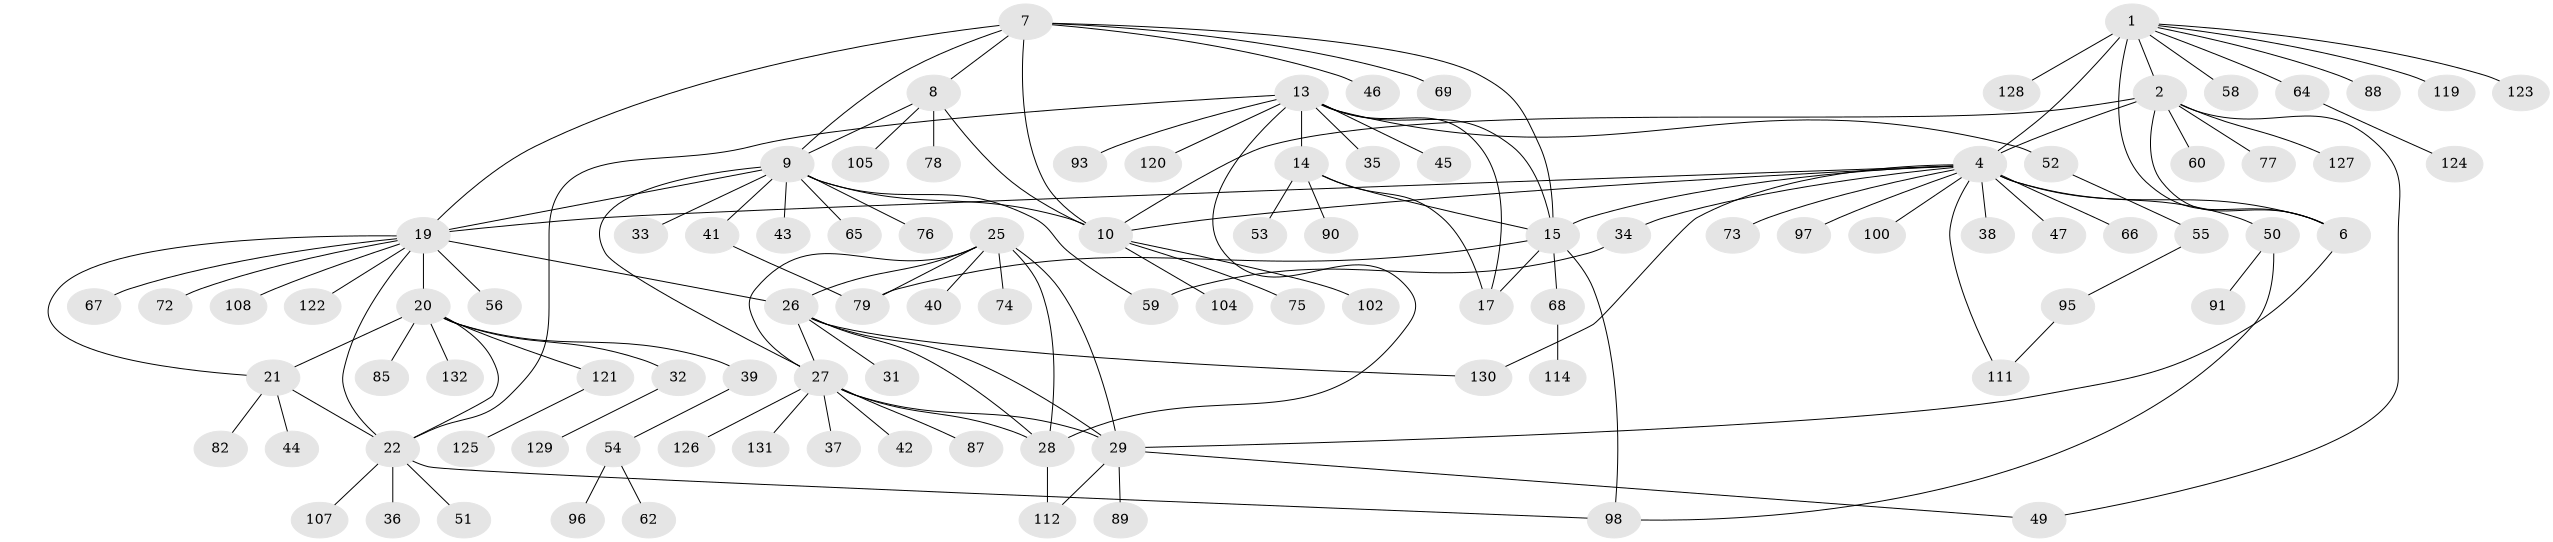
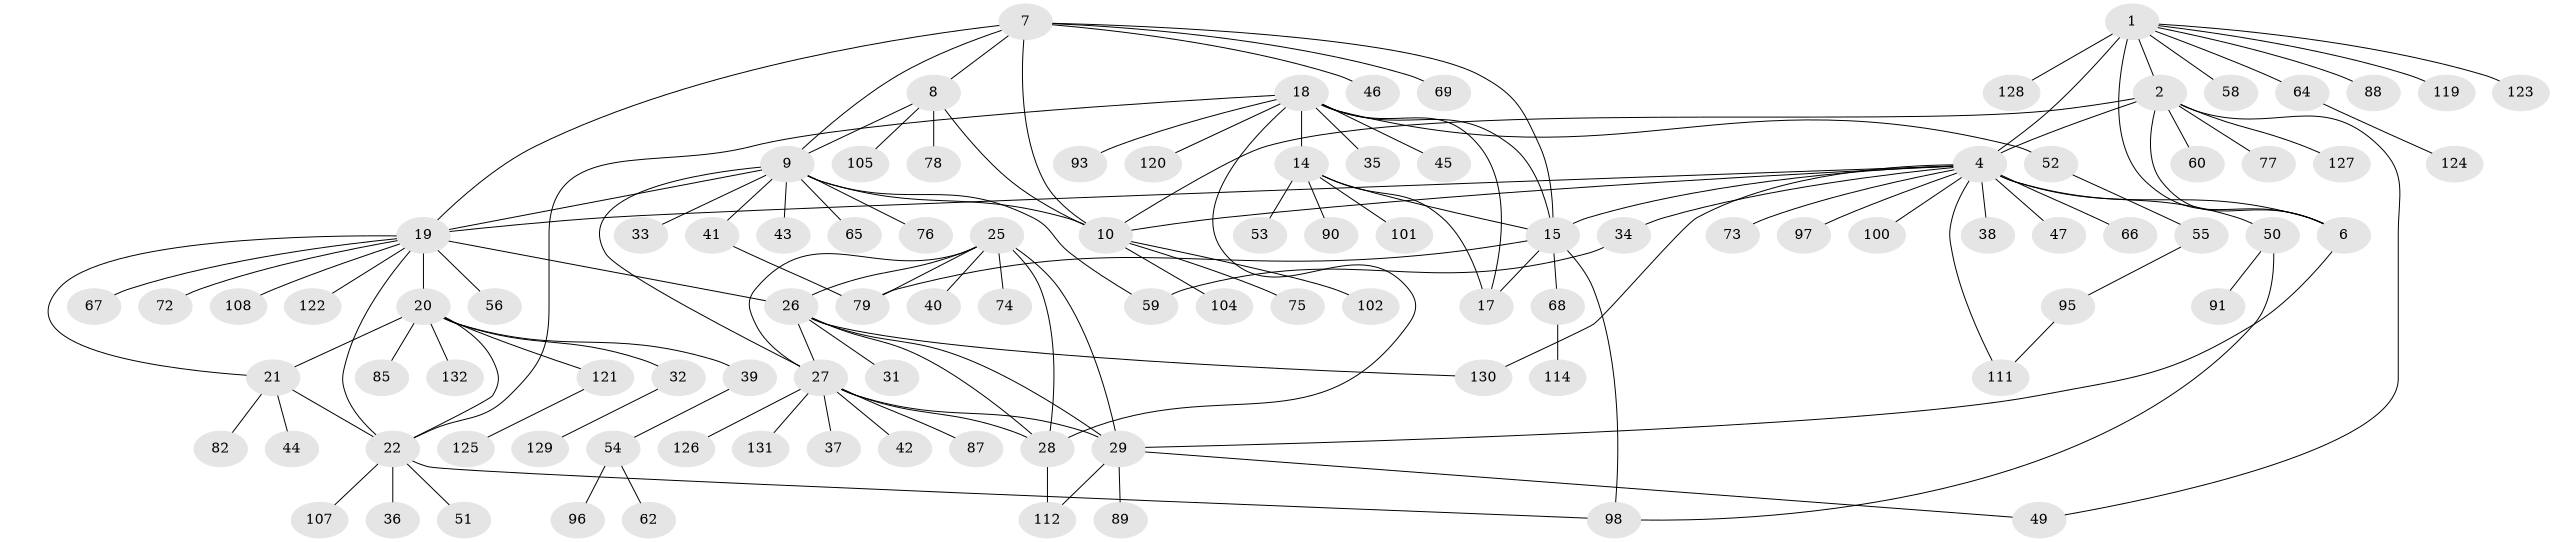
node "13": label "13" -> "18"
node "101": added
